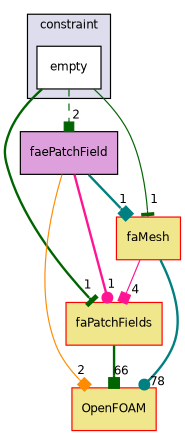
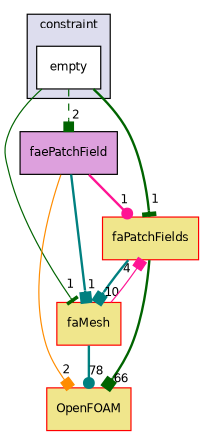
edge "faPatchFields" -> "faMesh": added
